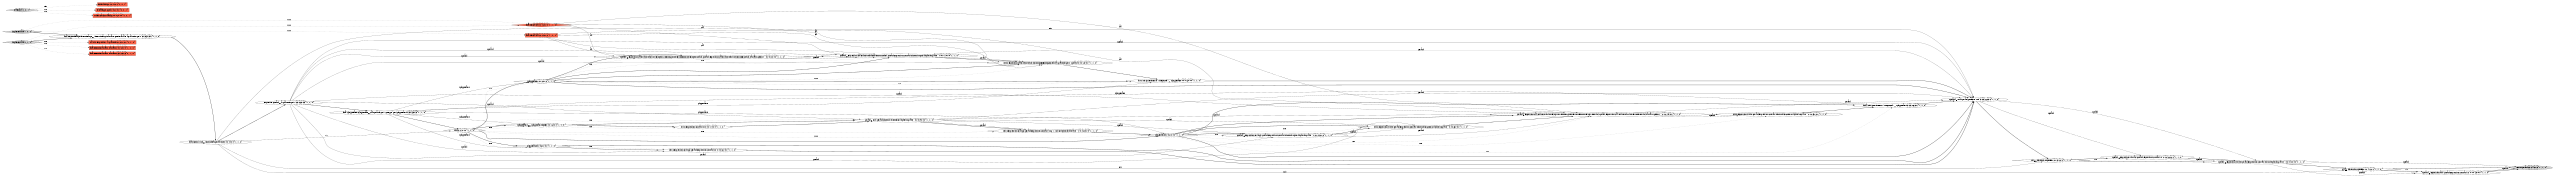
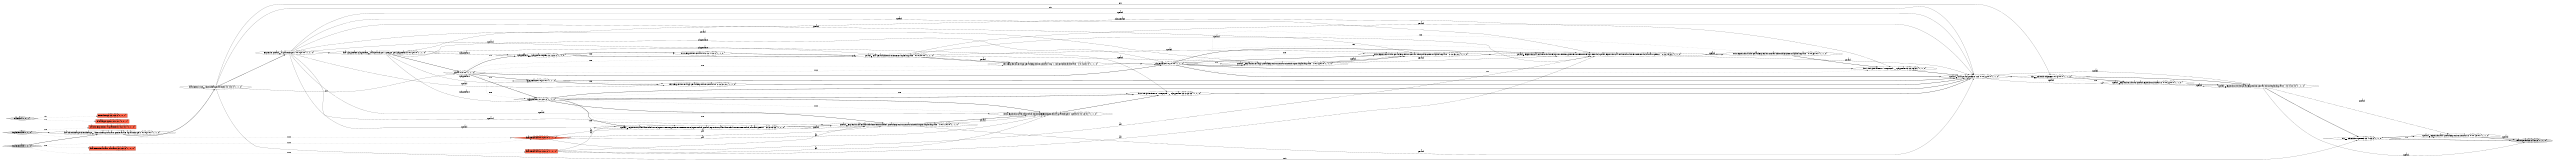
node "boolean matchNullability@@@2@@@['0', '0', '1']": removed
edge "implementSafe['0', '1', '0']" -> "final RexToLixTranslator translator@@@2@@@['1', '0', '0']": now "implementSafe['1', '0', '0']" -> "final RexToLixTranslator translator@@@2@@@['1', '0', '0']"
node "final RexToLixTranslator translator@@@2@@@['0', '1', '0']": removed
